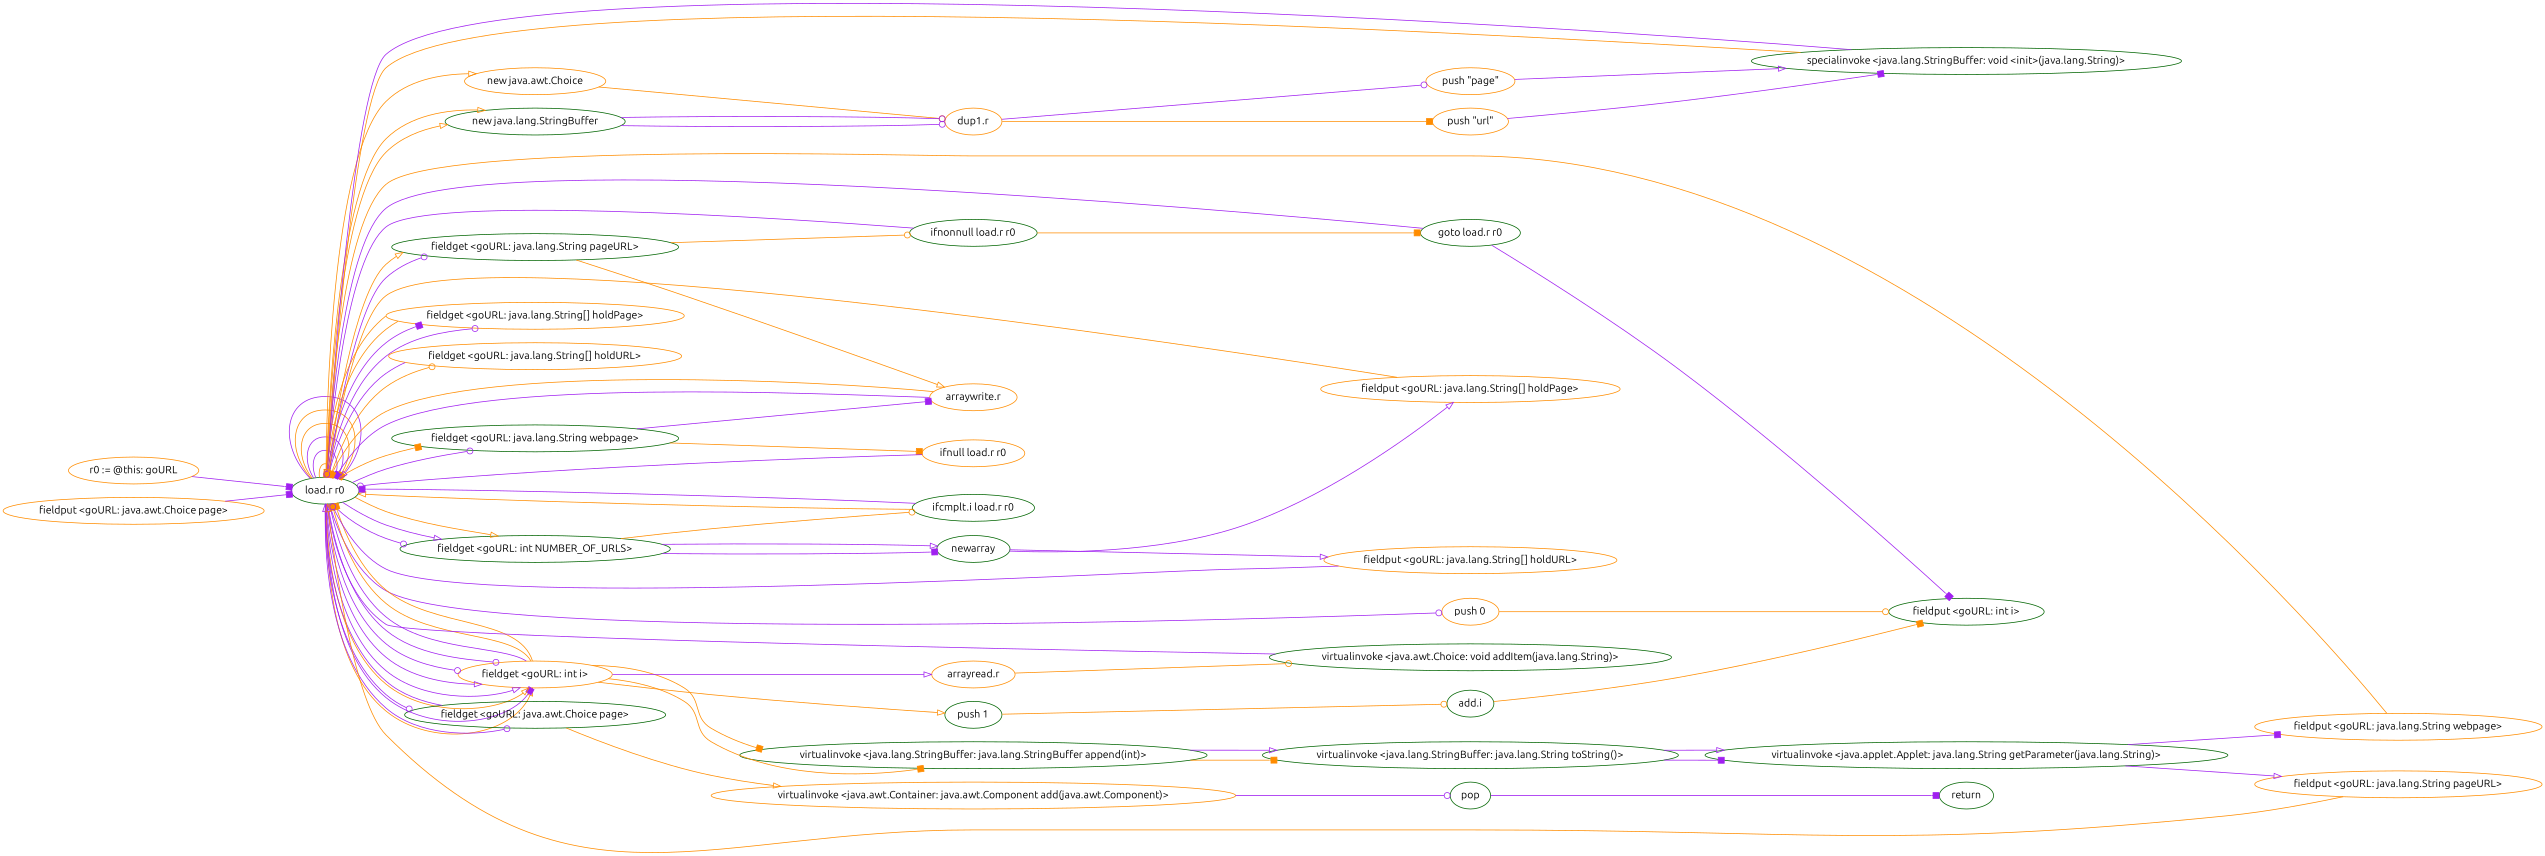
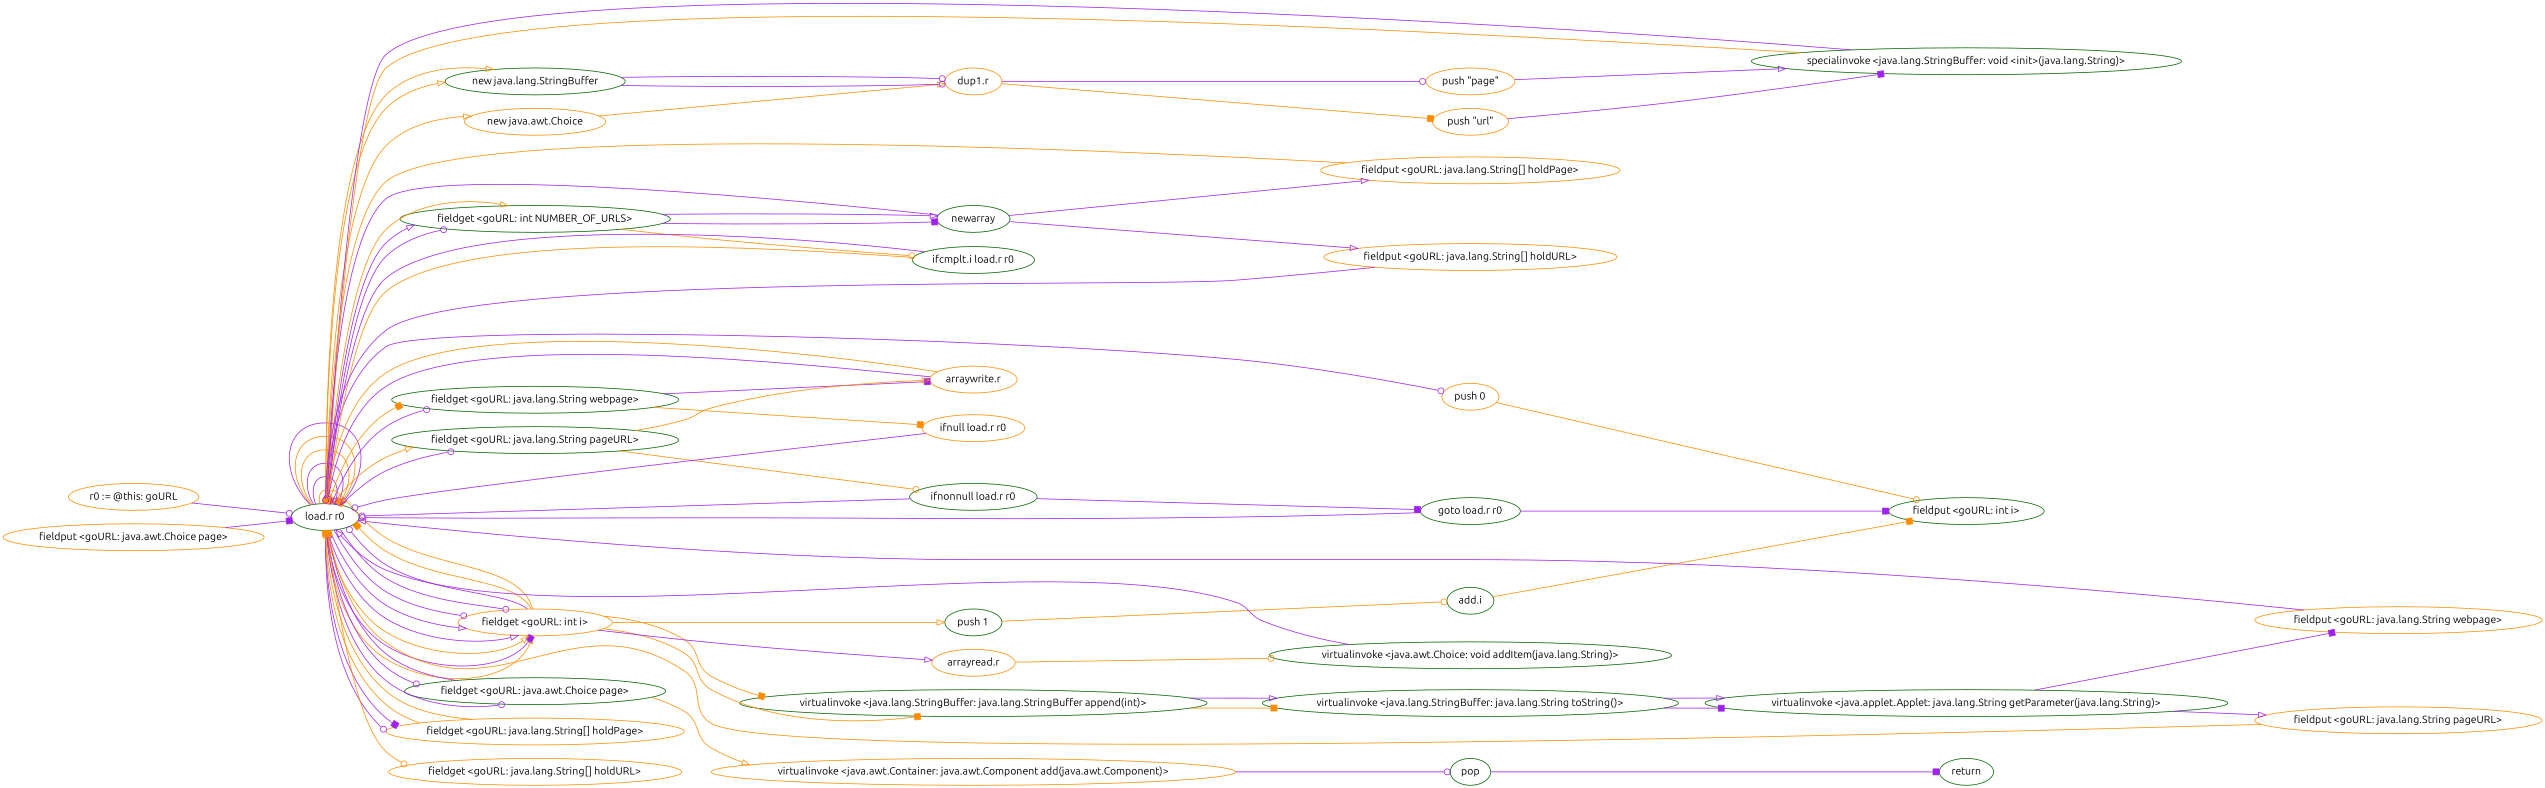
edge "new java.awt.Choice" -> "dup1.r": arrowhead odot -> onormal
edge "fieldput <goURL: java.lang.String webpage>" -> "load.r r0": color darkorange -> purple
edge "ifnonnull load.r r0" -> "goto load.r r0": color darkorange -> purple
edge "fieldget <goURL: java.lang.String[] holdURL>" -> "load.r r0": now "newarray" -> "load.r r0"
edge "r0 := @this: goURL" -> "load.r r0": arrowhead box -> odot
edge "fieldput <goURL: java.lang.String pageURL>" -> "load.r r0": arrowhead onormal -> box
